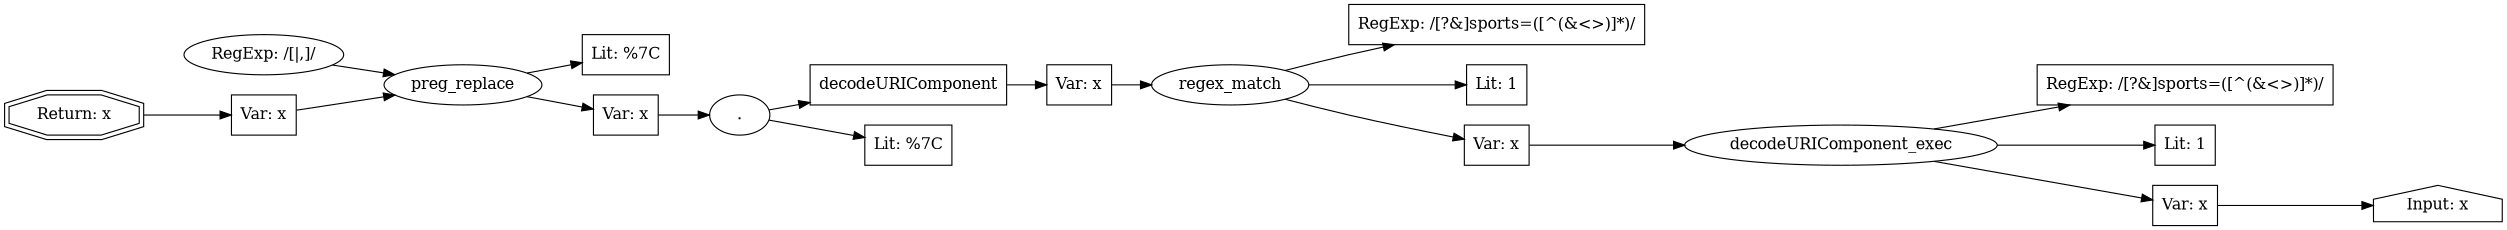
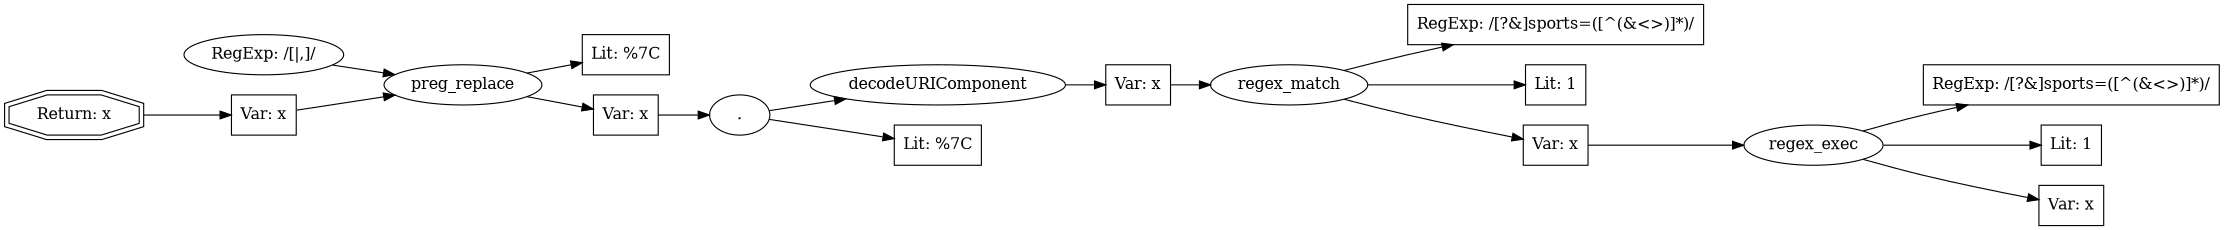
node "decodeURIComponent": shape box -> ellipse
node "decodeURIComponent_exec": label "decodeURIComponent_exec" -> "regex_exec"
node "Input: x": removed
